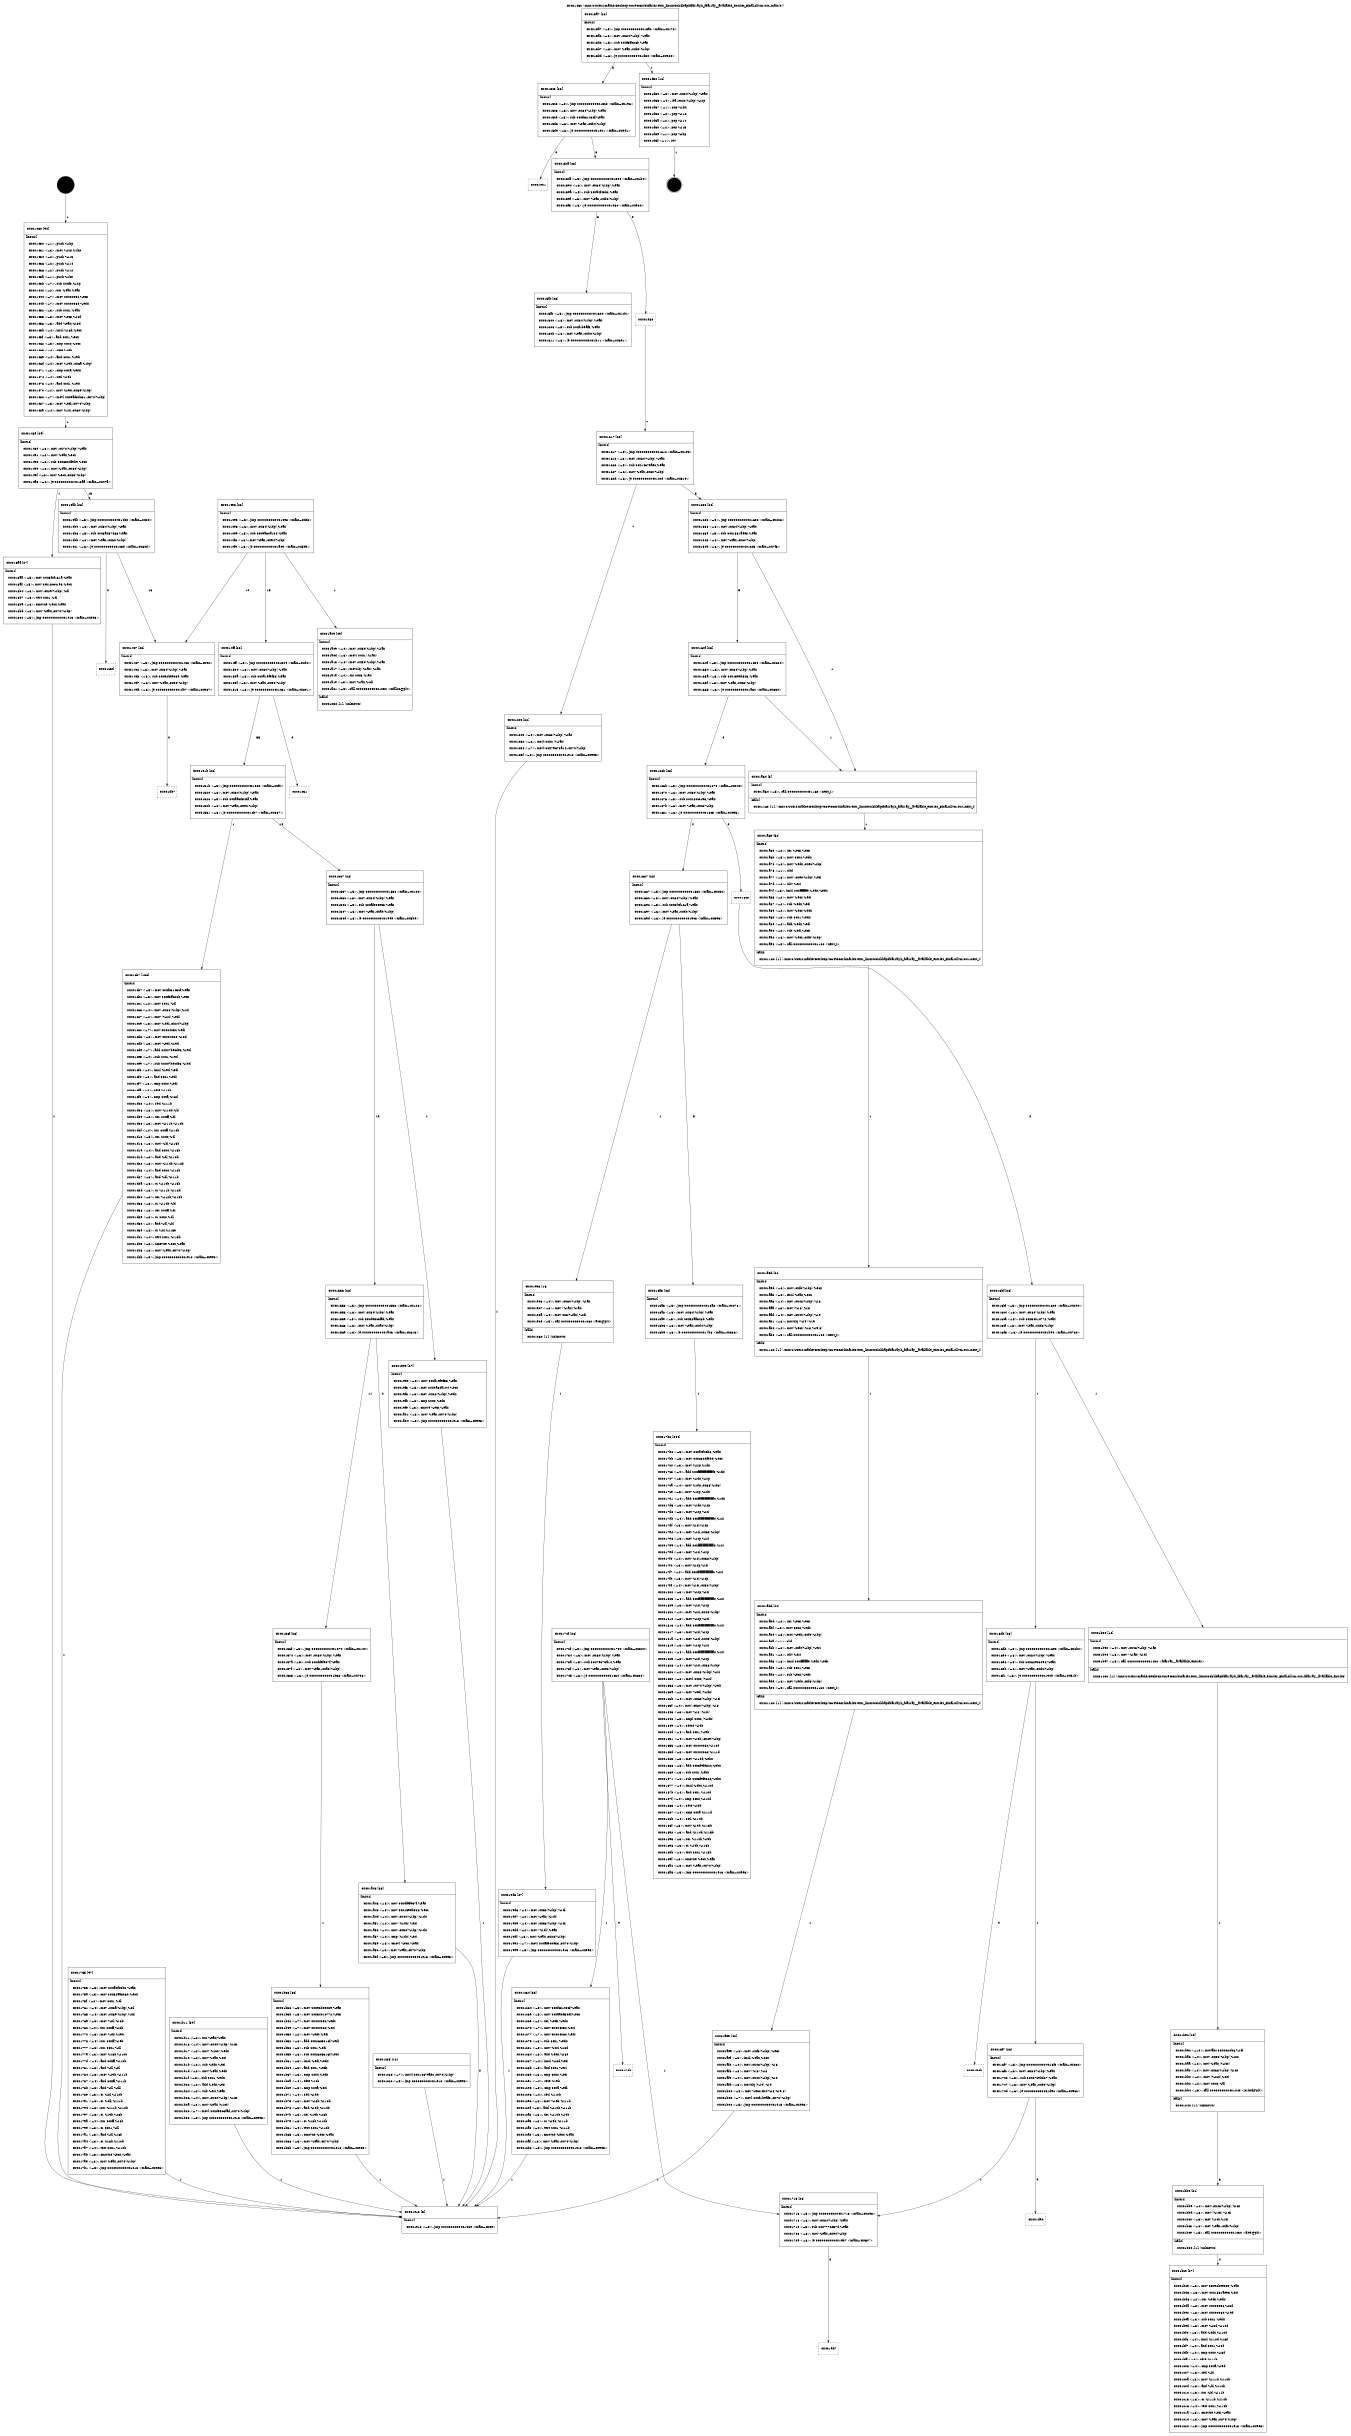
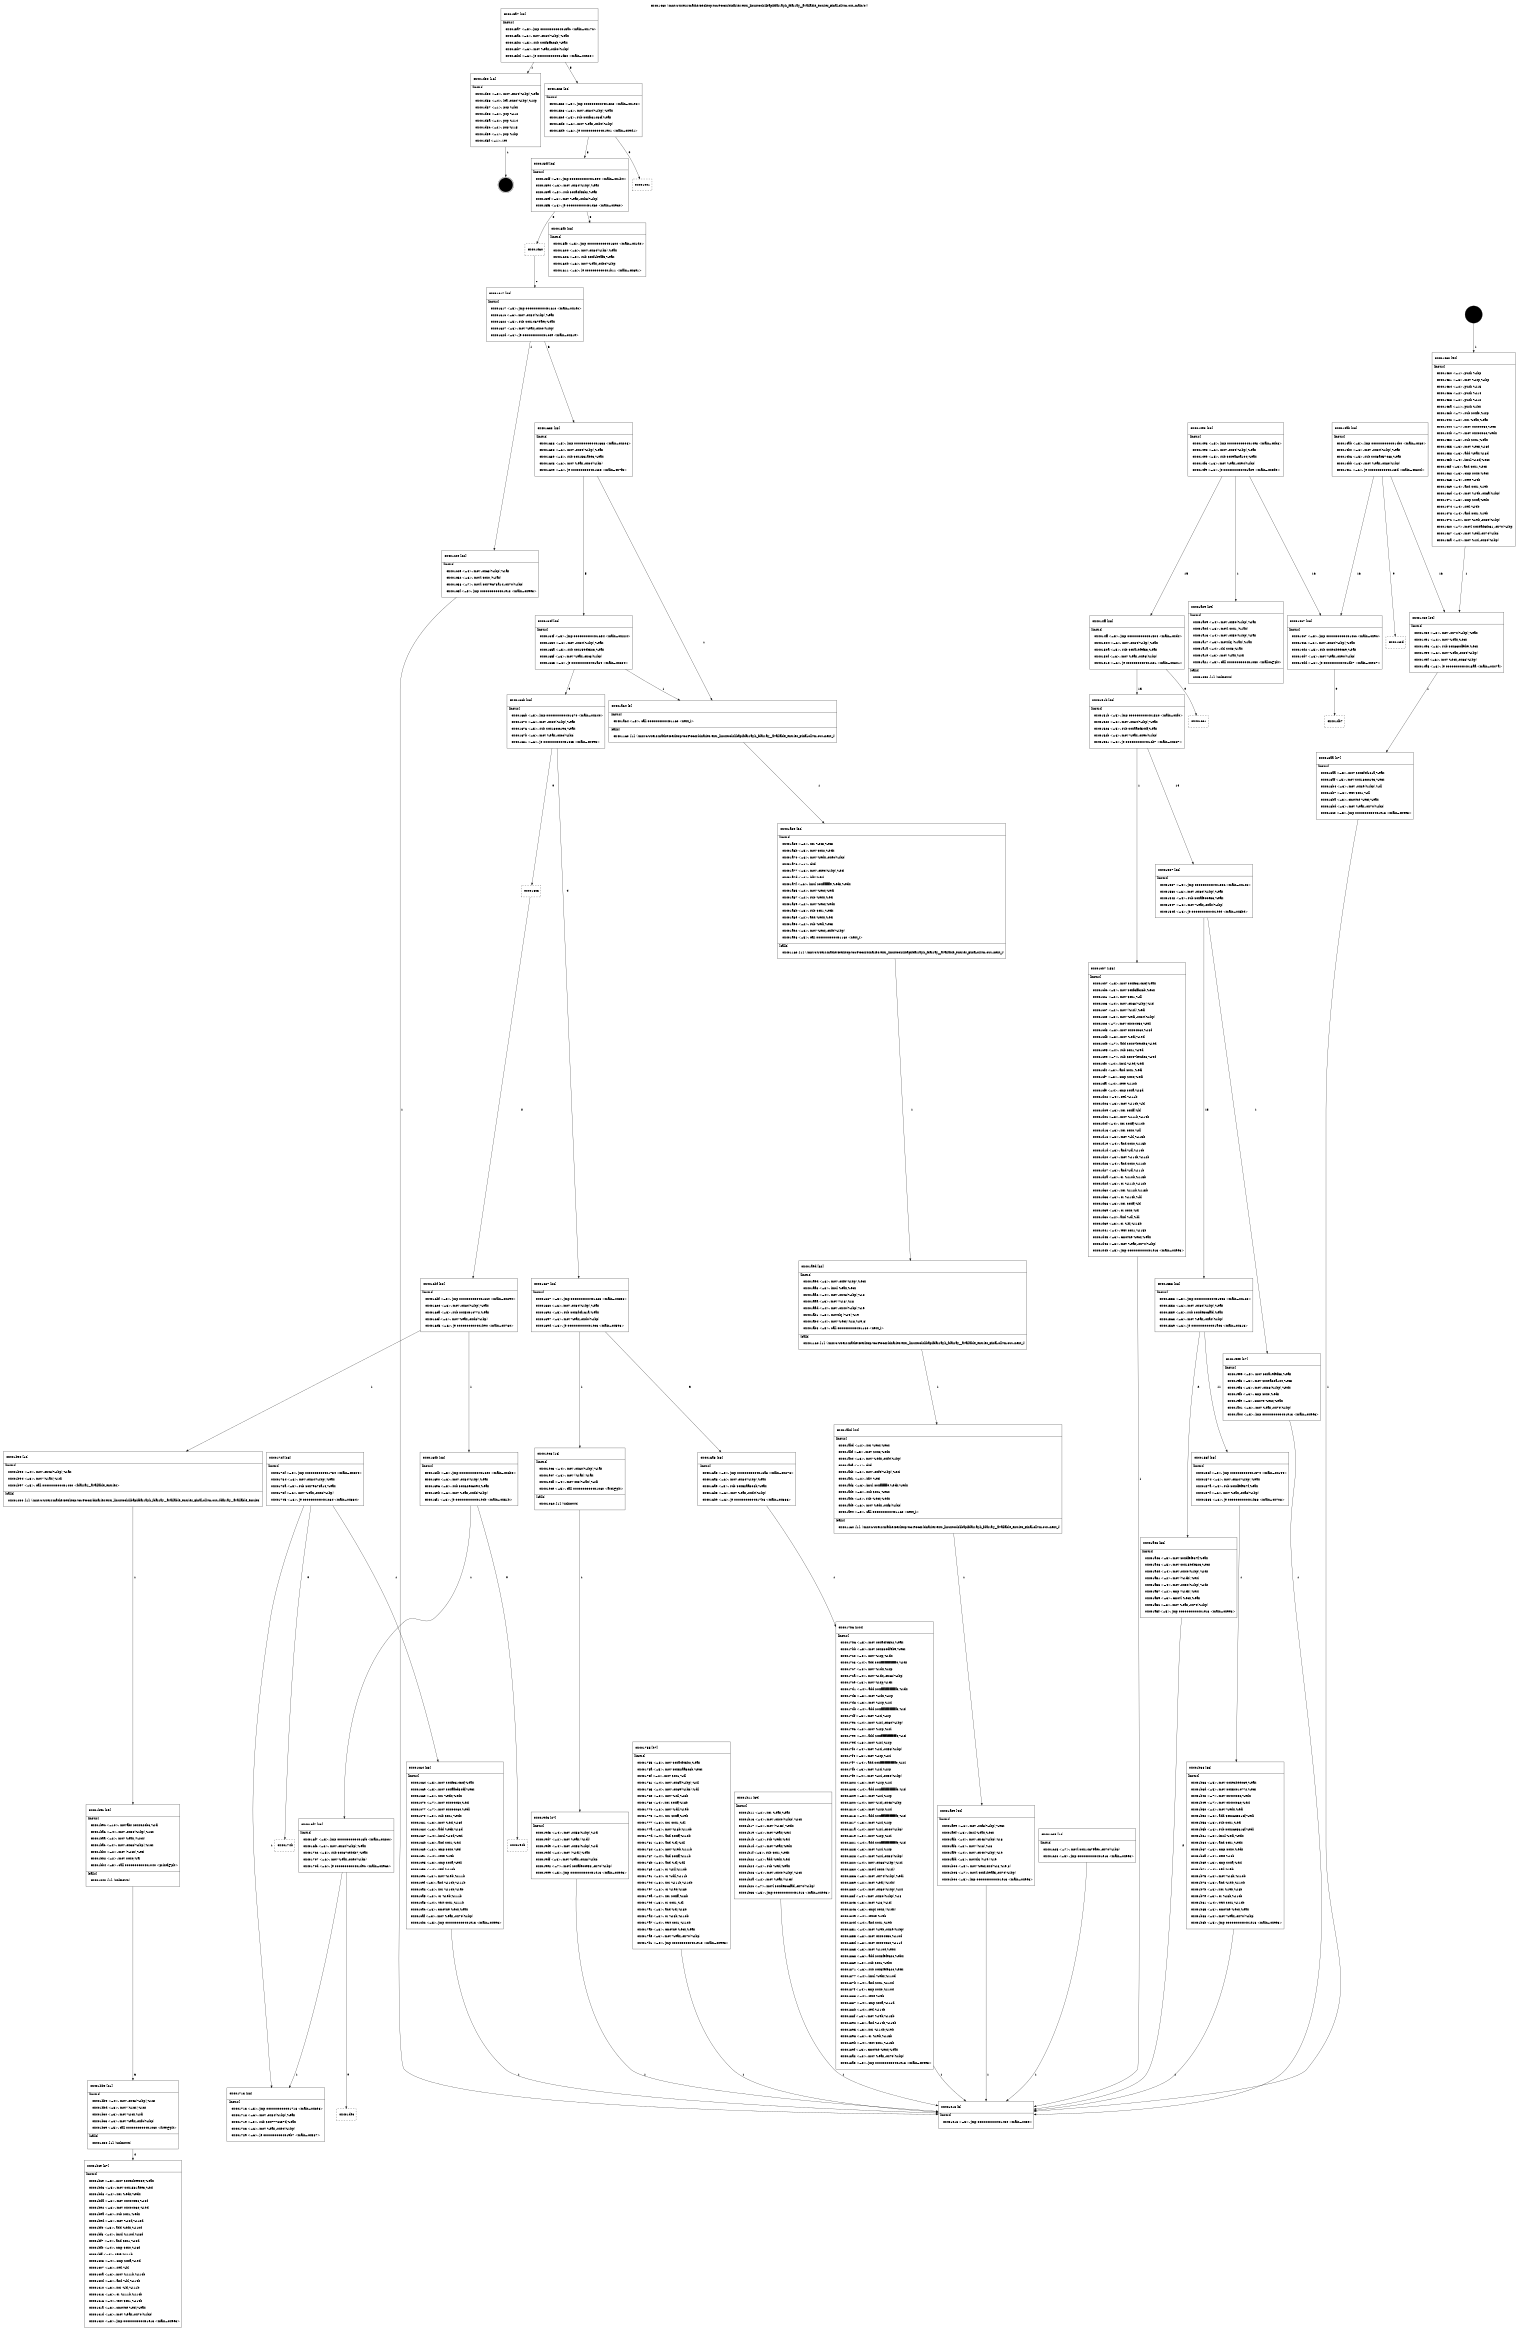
edge "0x40148e [29]" -> "0x4014ab [28]": reversed
edge "0x4014ff [28]" -> "0x40151b [28]": label " 55" -> " 15"
edge "0x4017b6 [244]" -> "0x401e13 [5]": added, label "1"
node "0x4019b7": removed
